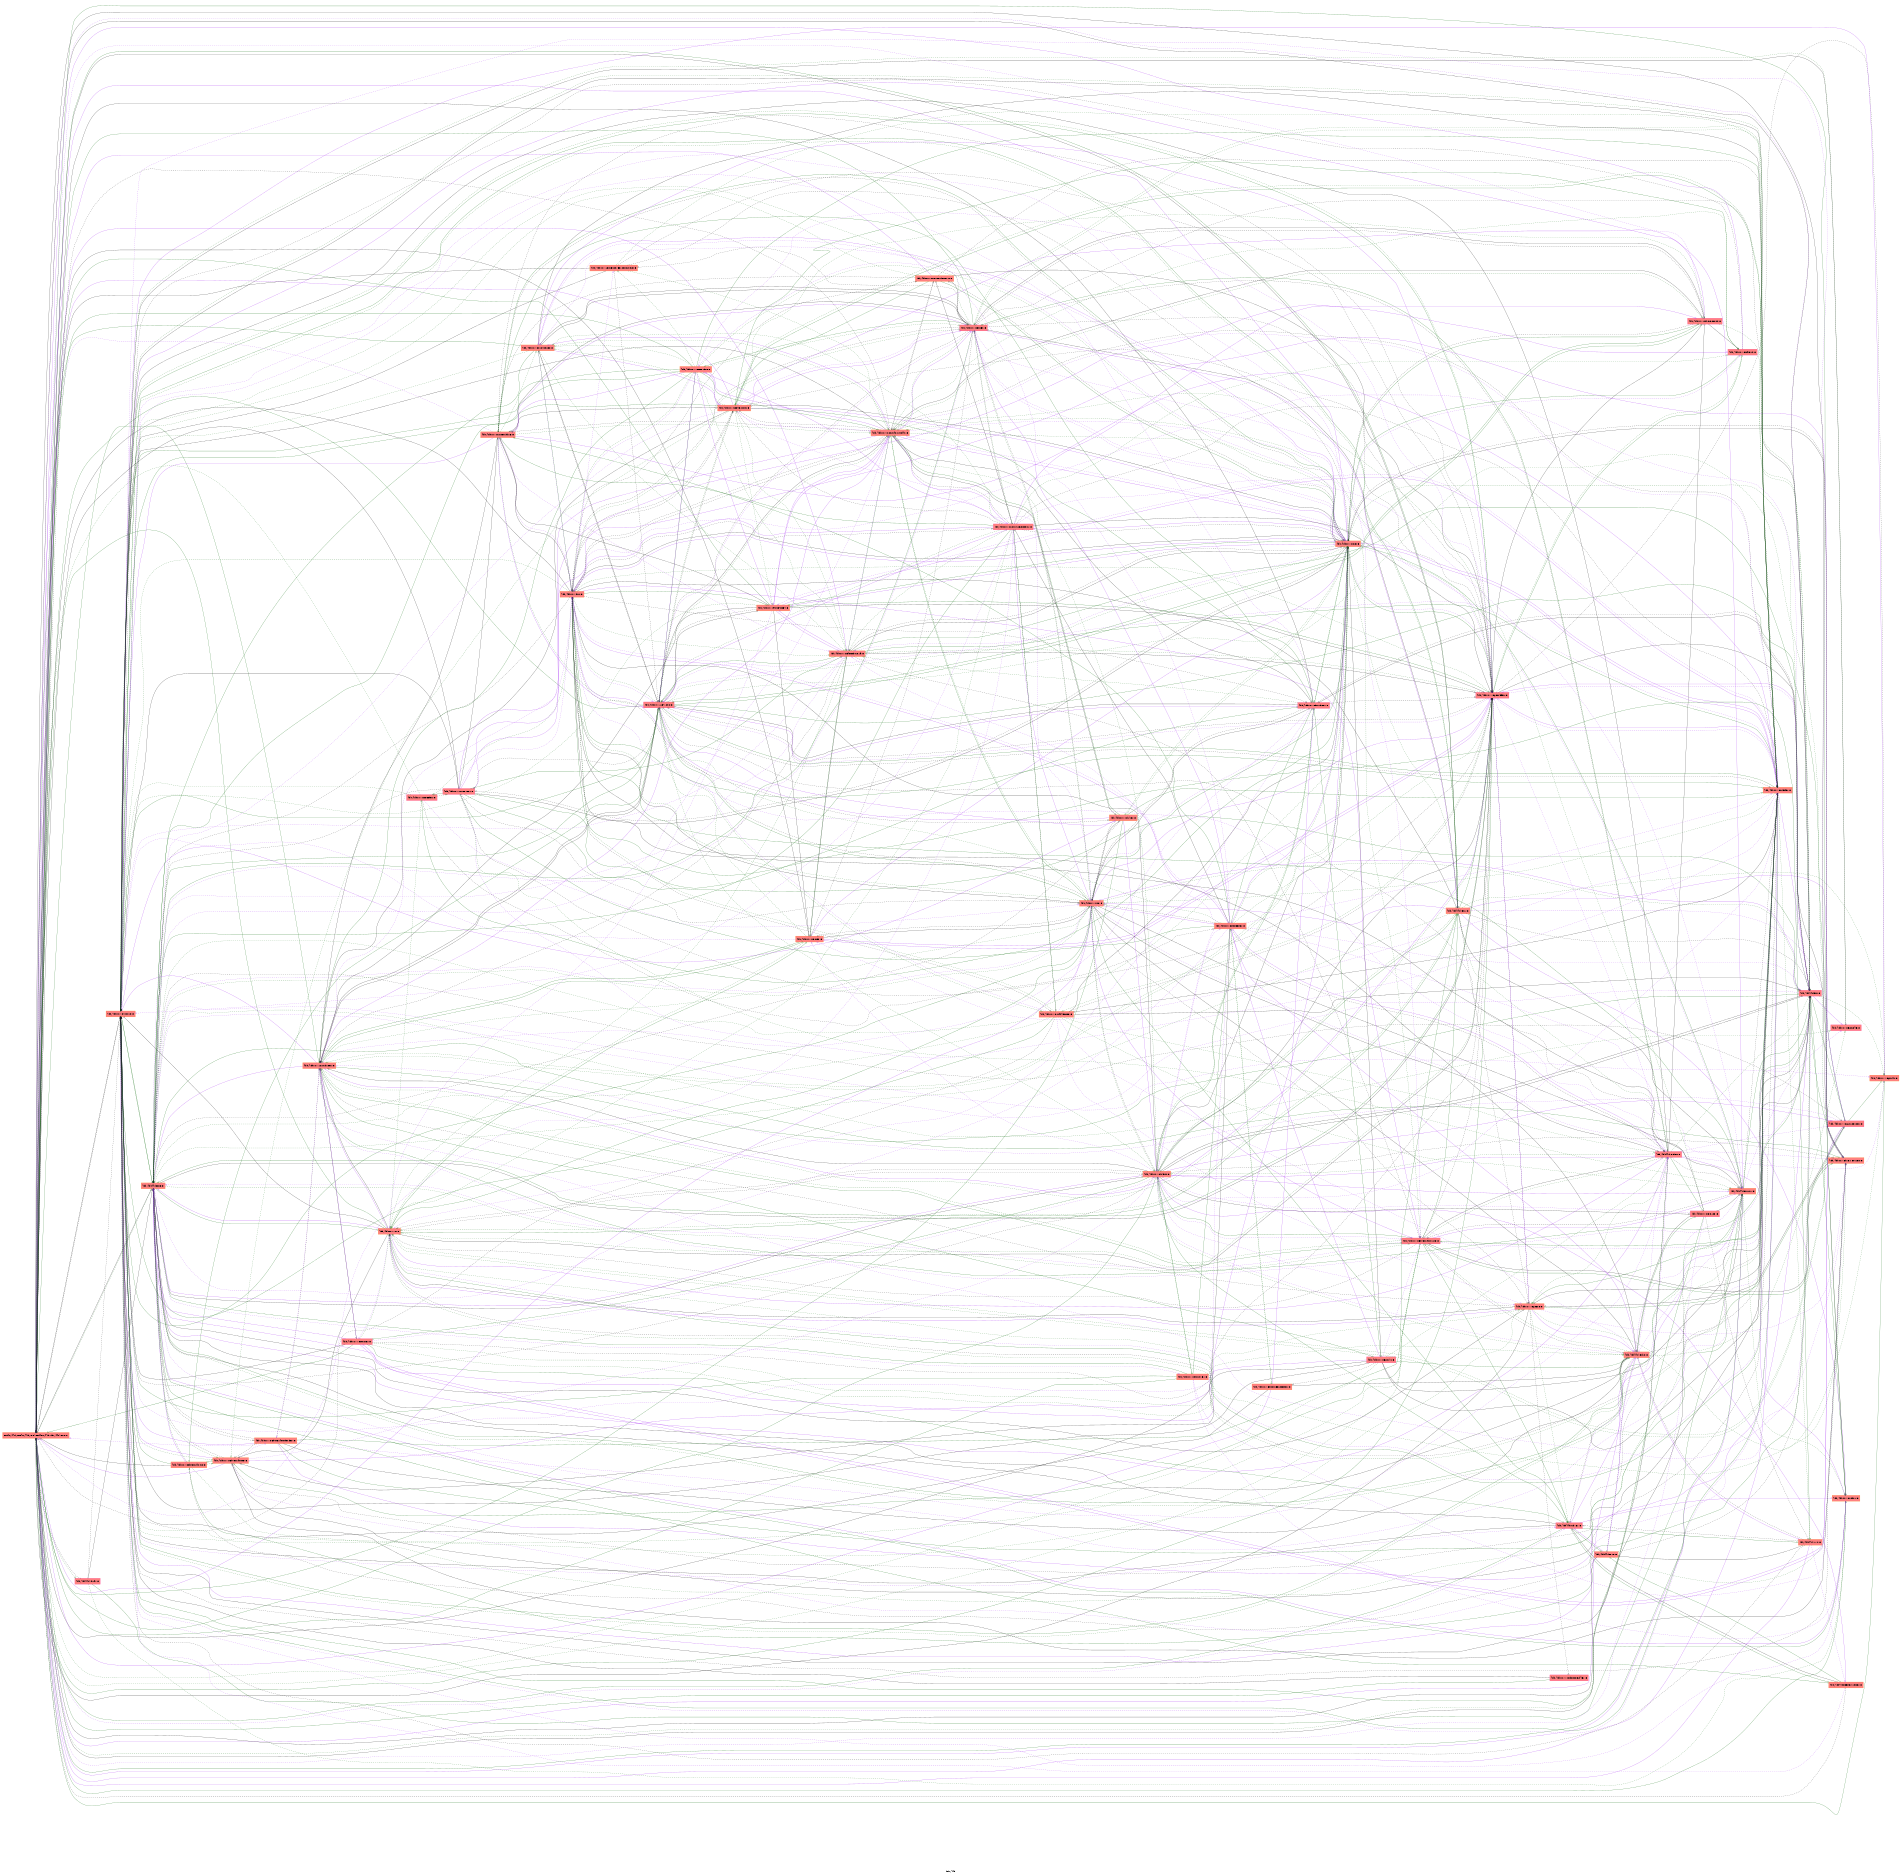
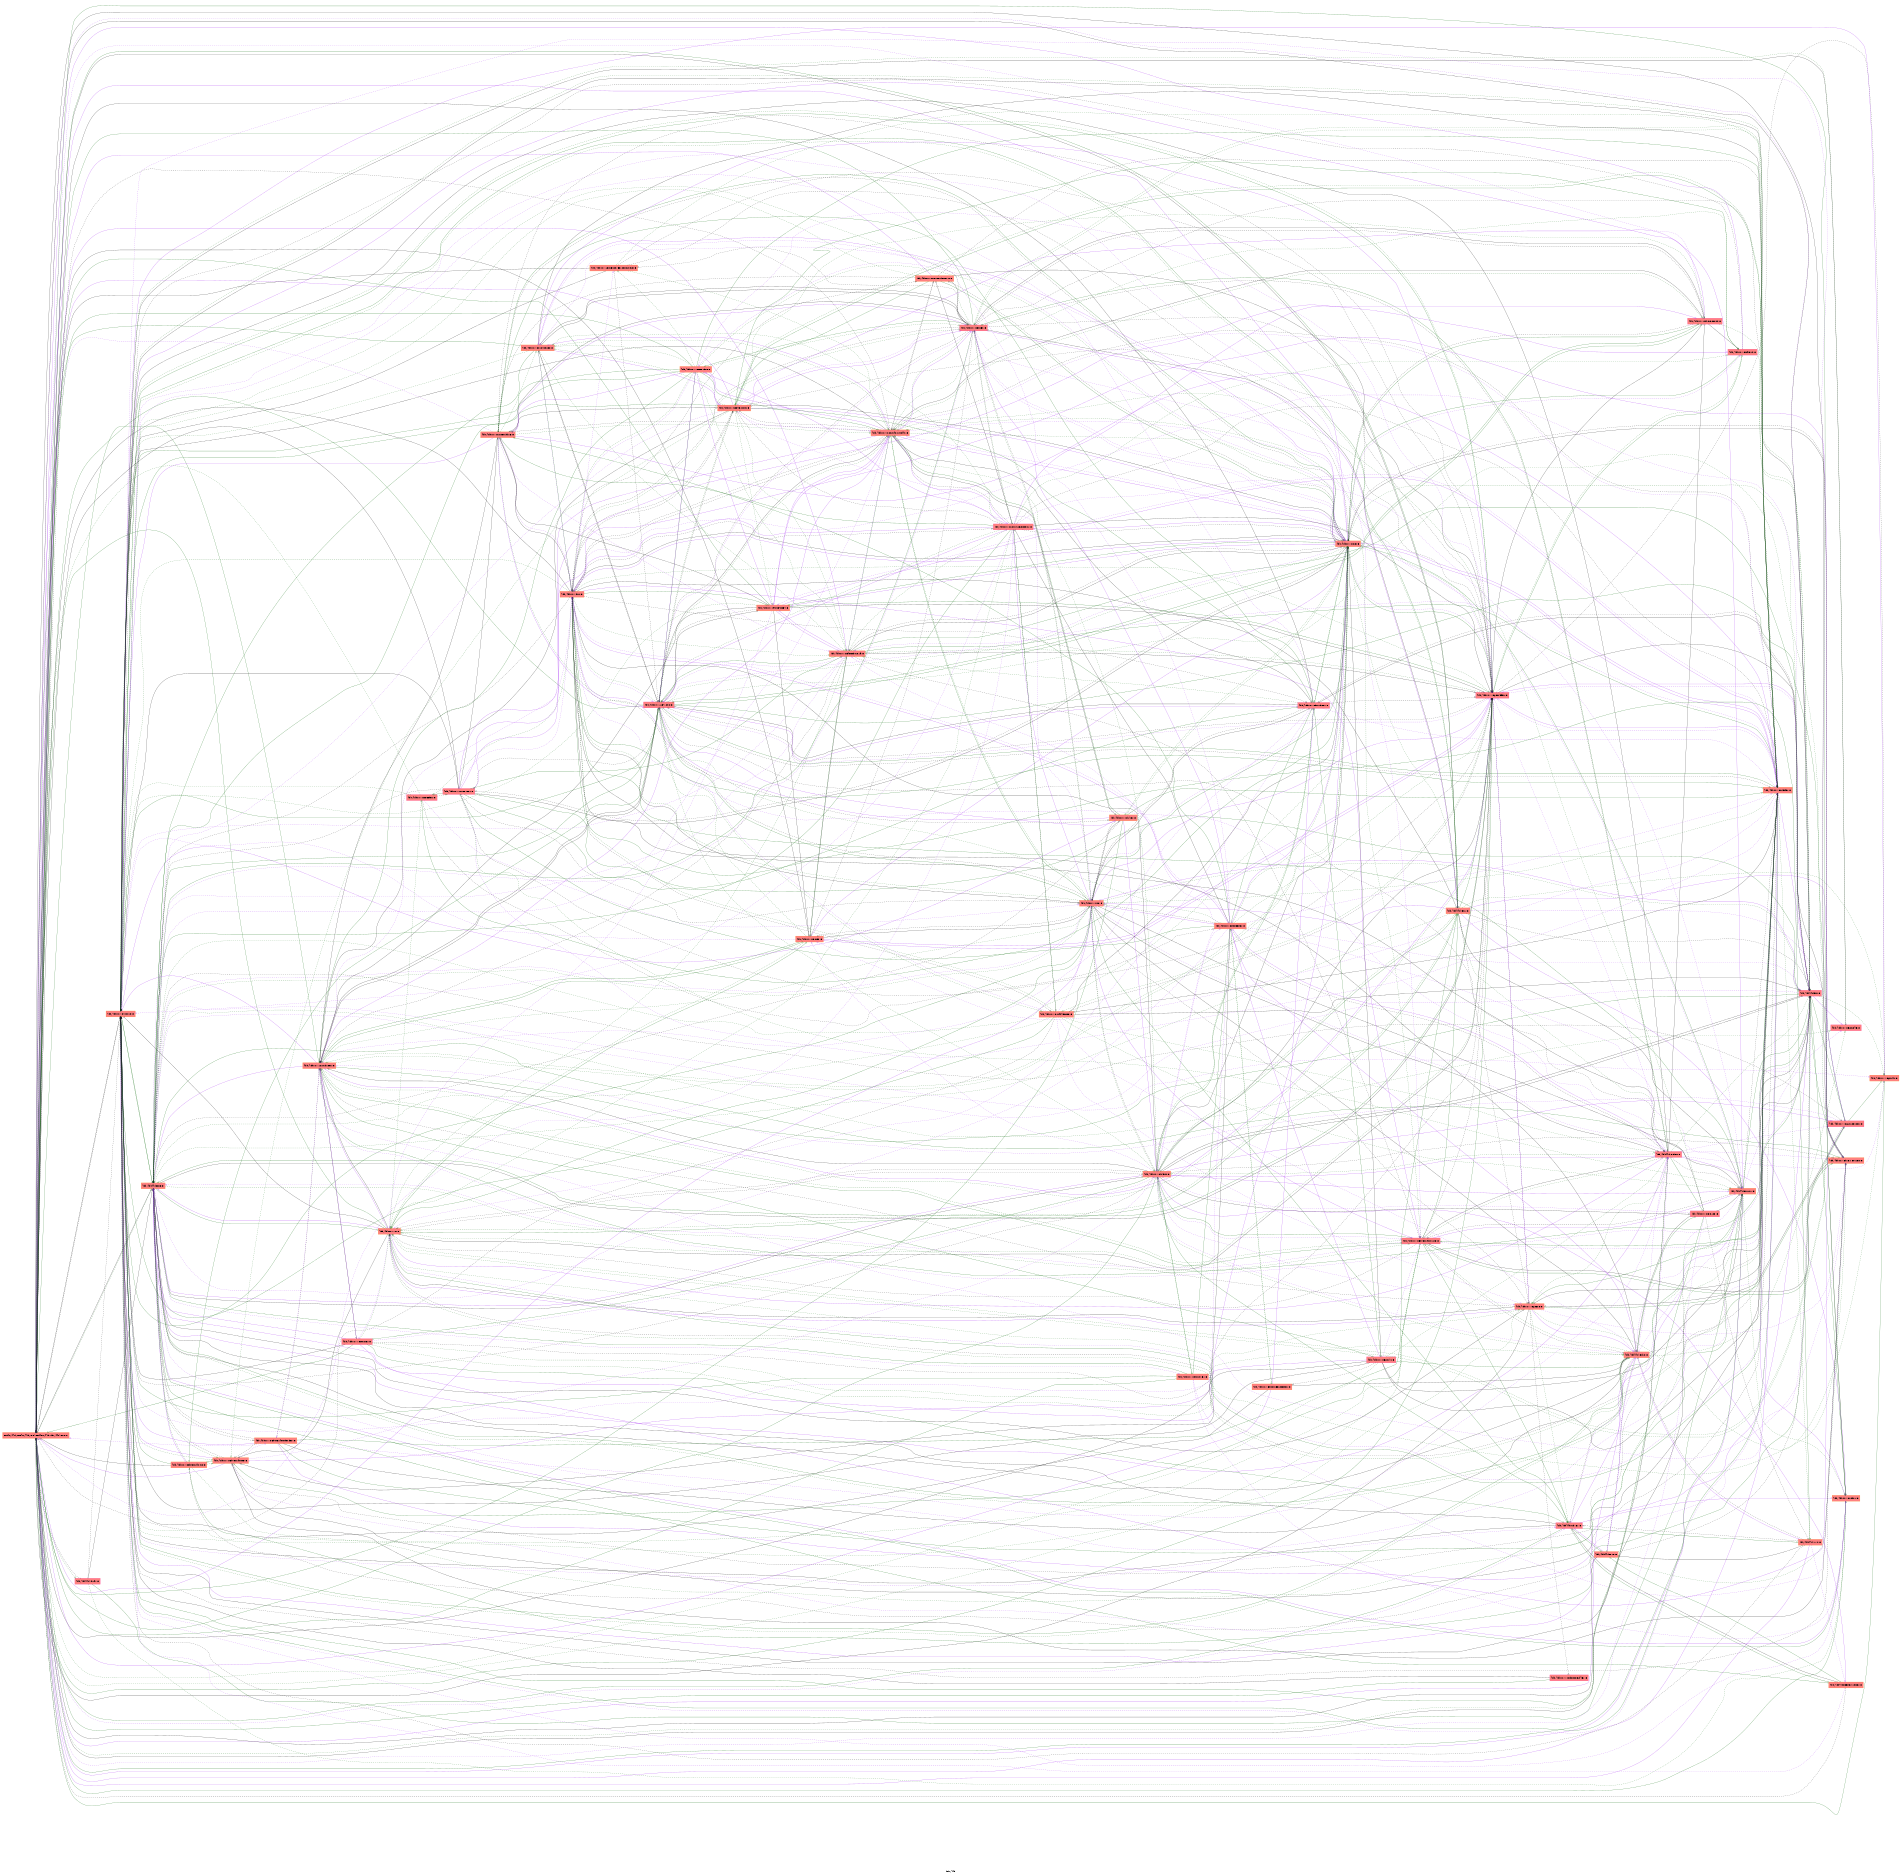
edge "lib/libLLVMObject.a" -> "lib/libLLVMCodeGen.a": now "lib/libLLVMBitWriter.a" -> "lib/libLLVMCodeGen.a"
edge "lib/libLLVMX86AsmParser.a" -> "lib/libLLVMMCParser.a": removed
